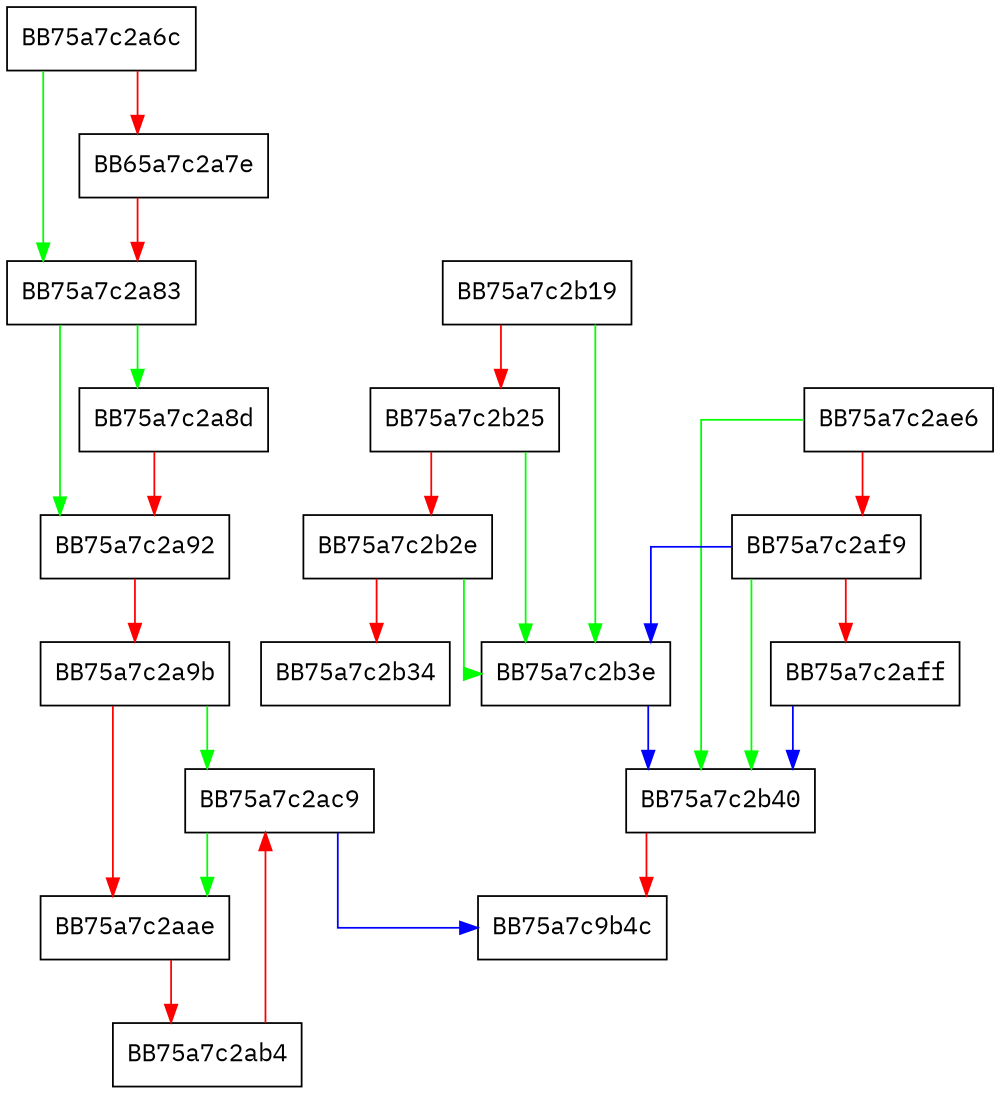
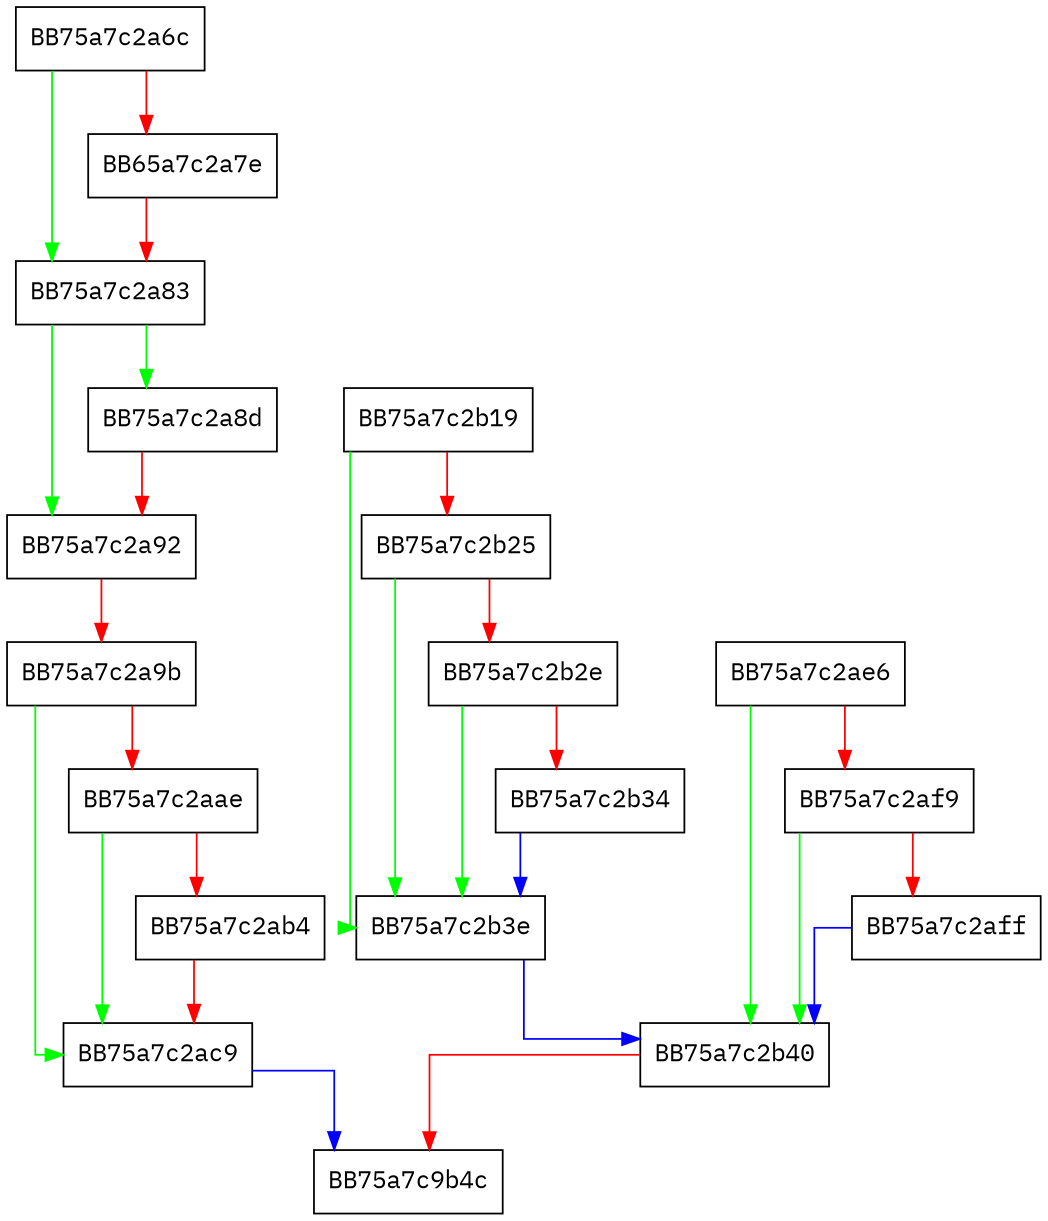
edge "BB75a7c2af9" -> "BB75a7c2b3e": now "BB75a7c2b34" -> "BB75a7c2b3e"
edge "BB75a7c2ac9" -> "BB75a7c2aae": reversed
